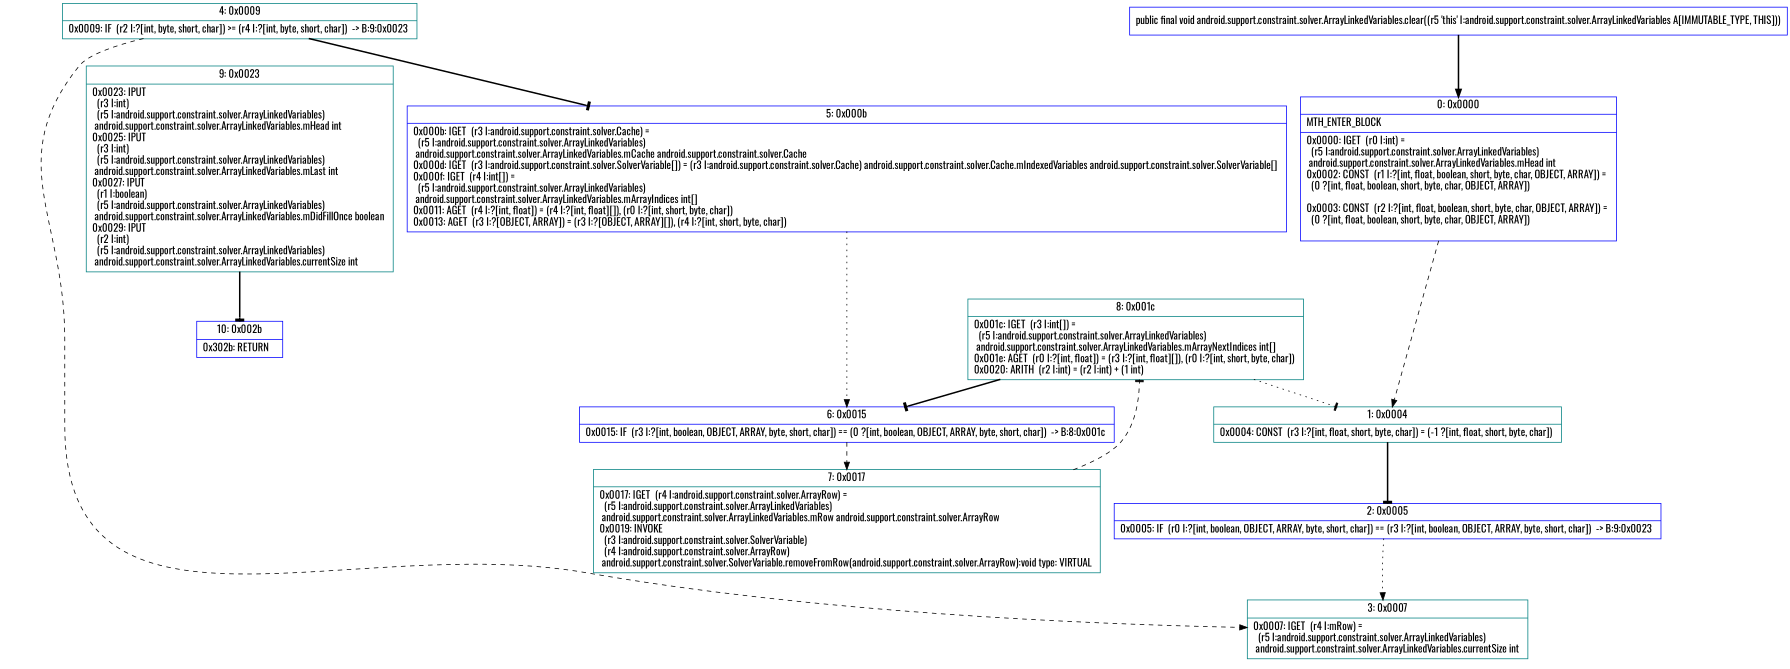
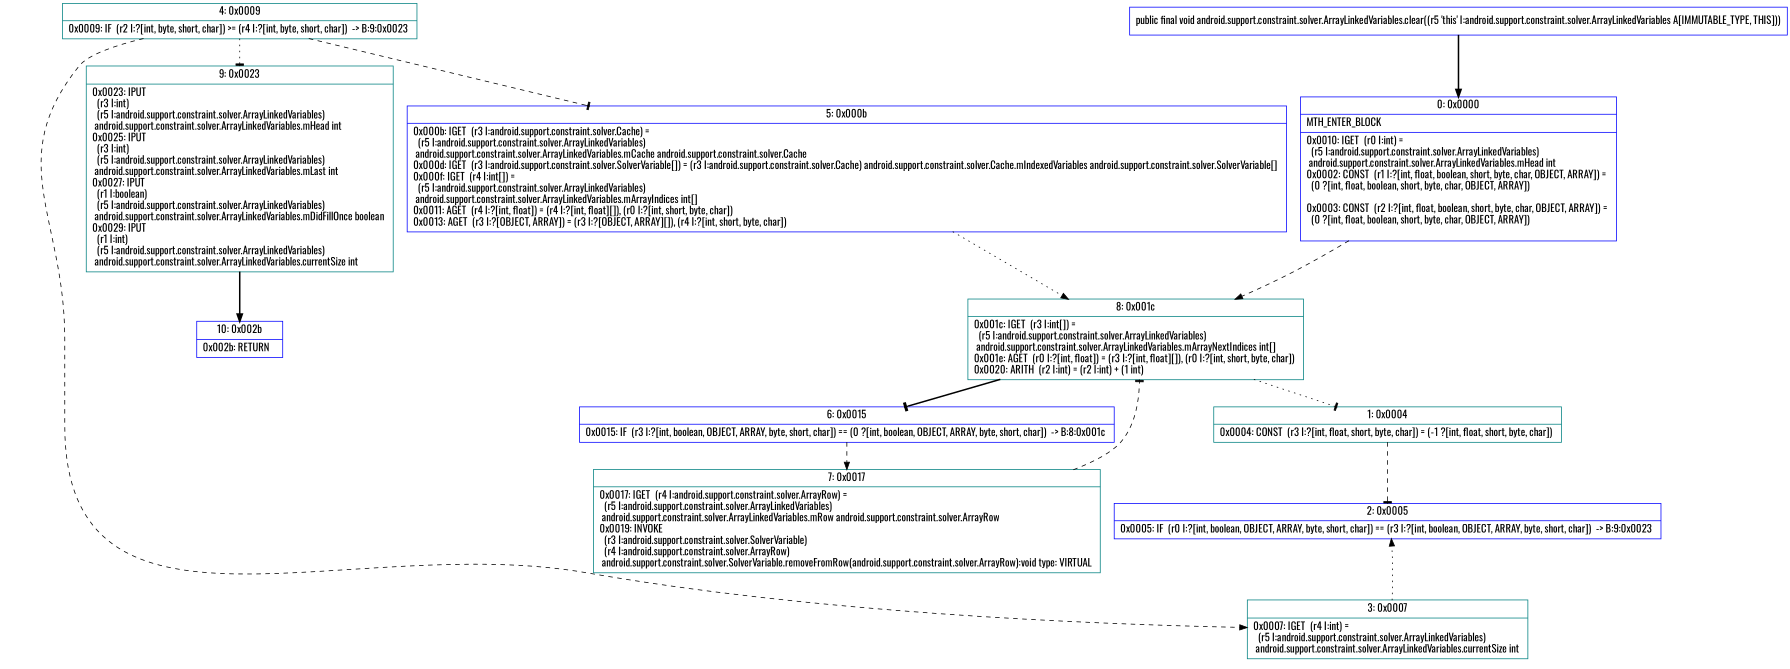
edge "4: 0x0009" -> "9: 0x0023": added
edge "4: 0x0009" -> "5: 0x000b": style bold -> dashed
node "0: 0x0000": text "0x0000: IGET  (r0 I:int) =" -> "0x0010: IGET  (r0 I:int) ="
node "9: 0x0023": text "(r2 I:int)" -> "(r1 I:int)"
edge "9: 0x0023" -> "10: 0x002b": arrowhead tee -> normal
edge "5: 0x000b" -> "6: 0x0015": now "5: 0x000b" -> "8: 0x001c"
edge "0: 0x0000" -> "1: 0x0004": now "0: 0x0000" -> "8: 0x001c"
node "10: 0x002b": text "0x302b: RETURN" -> "0x002b: RETURN"
edge "1: 0x0004" -> "2: 0x0005": style bold -> dashed
edge "2: 0x0005" -> "3: 0x0007": reversed
node "3: 0x0007": text "0x0007: IGET  (r4 I:mRow) =" -> "0x0007: IGET  (r4 I:int) ="
